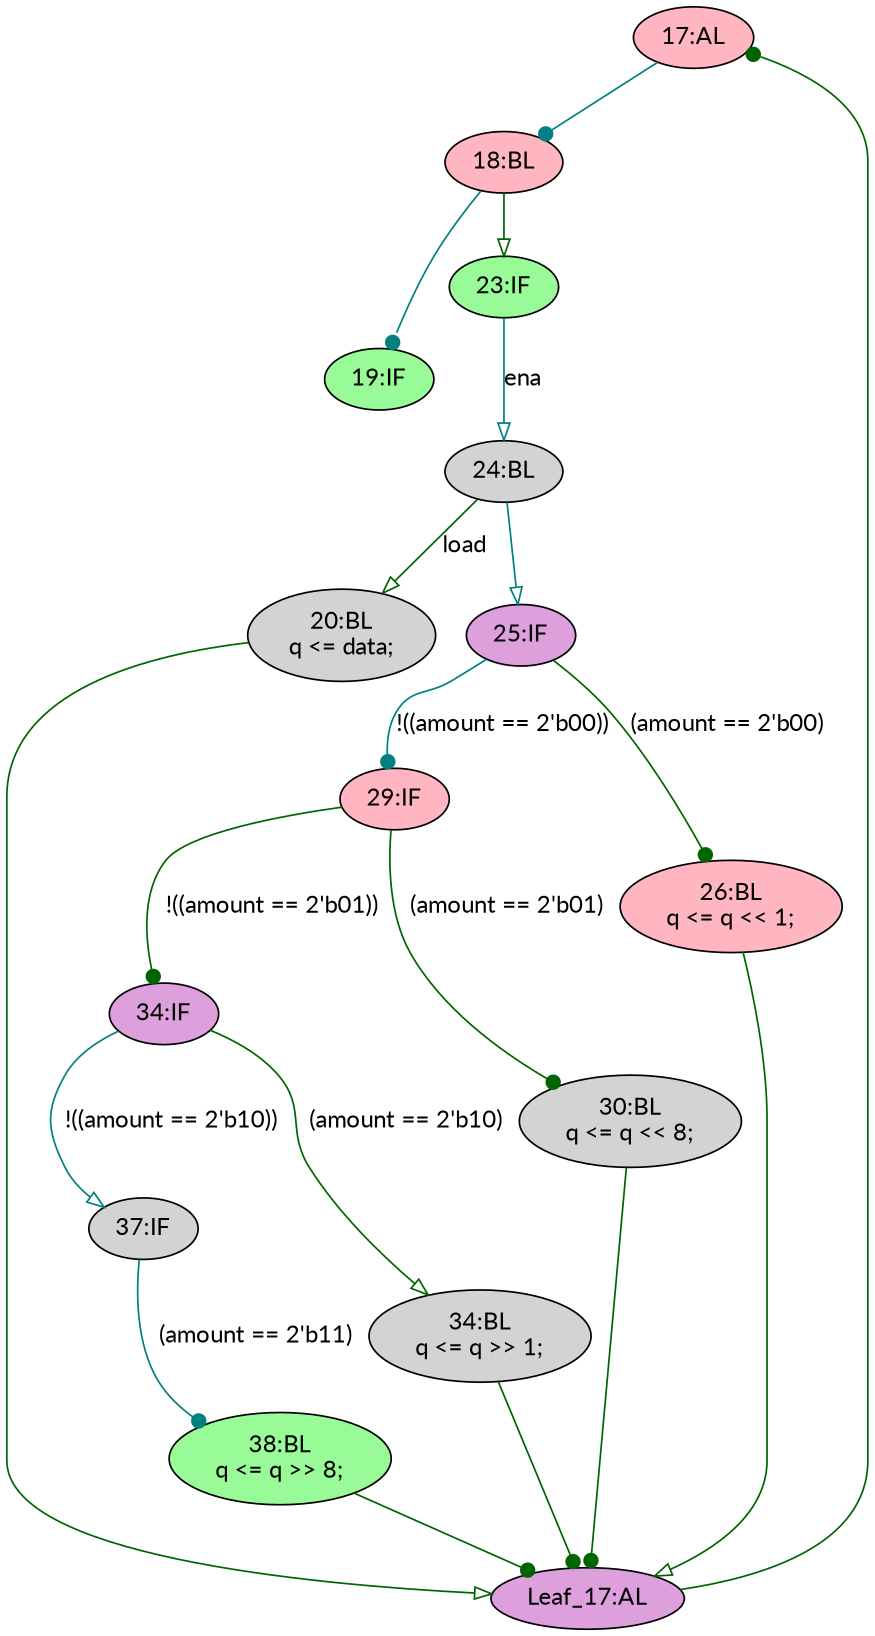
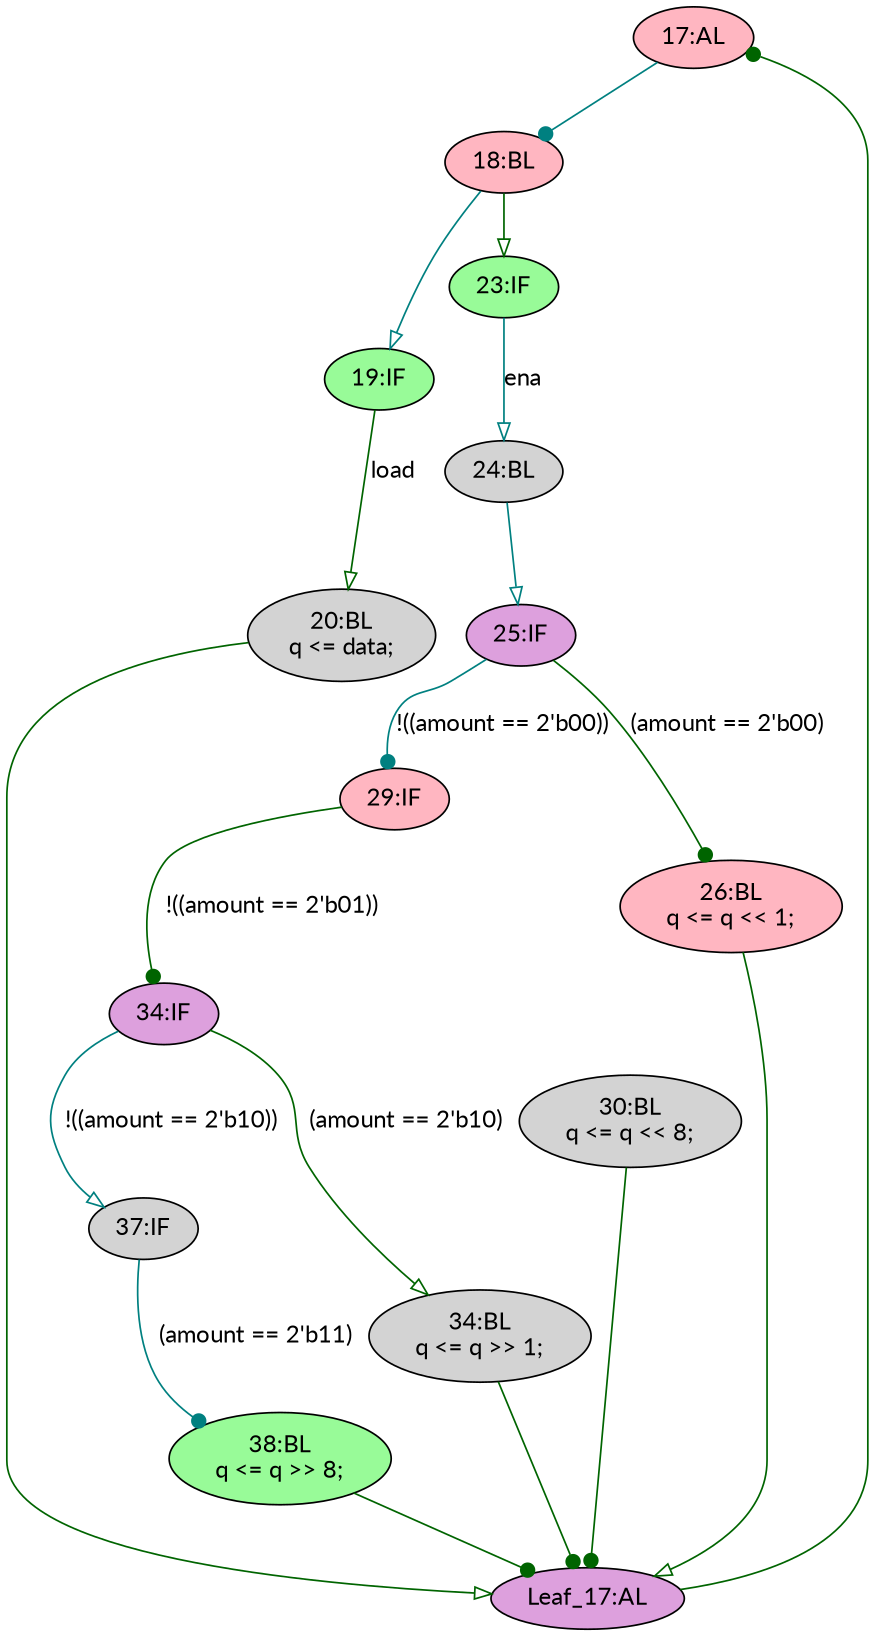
edge "18:BL" -> "19:IF": arrowhead dot -> onormal
edge "24:BL" -> "20:BL q <= data;": now "19:IF" -> "20:BL q <= data;"
edge "29:IF" -> "30:BL q <= q << 8;": removed, label "(amount == 2'b01)"
